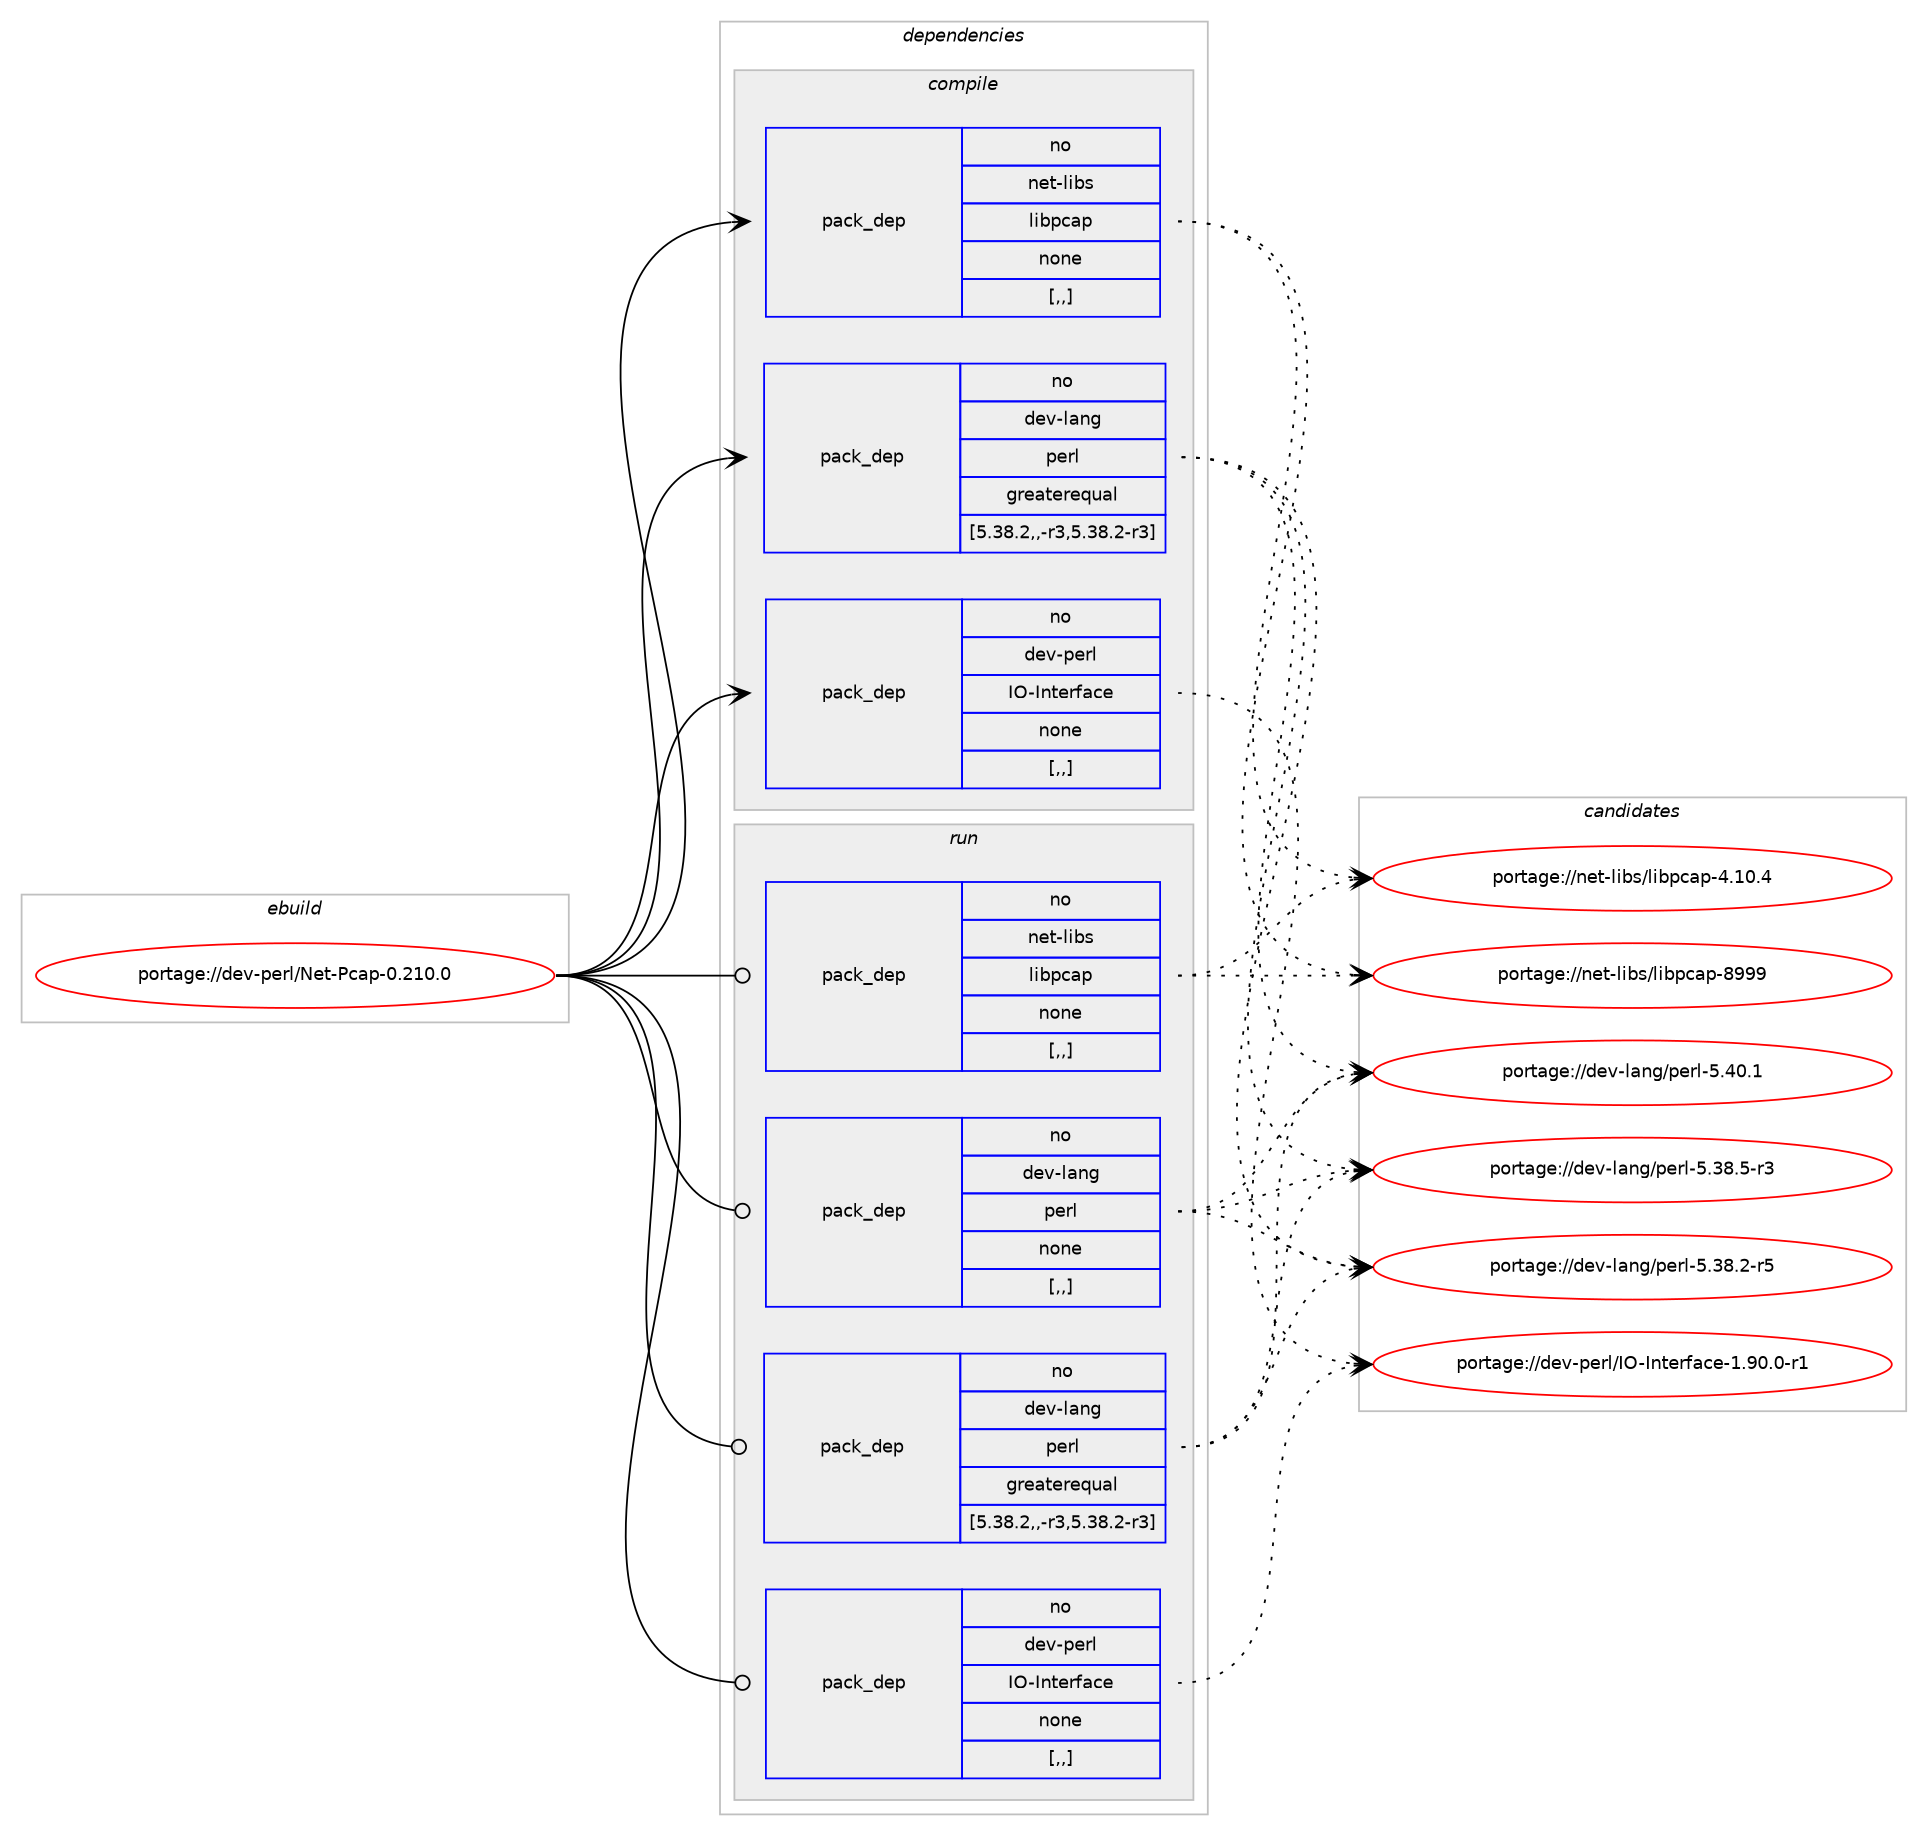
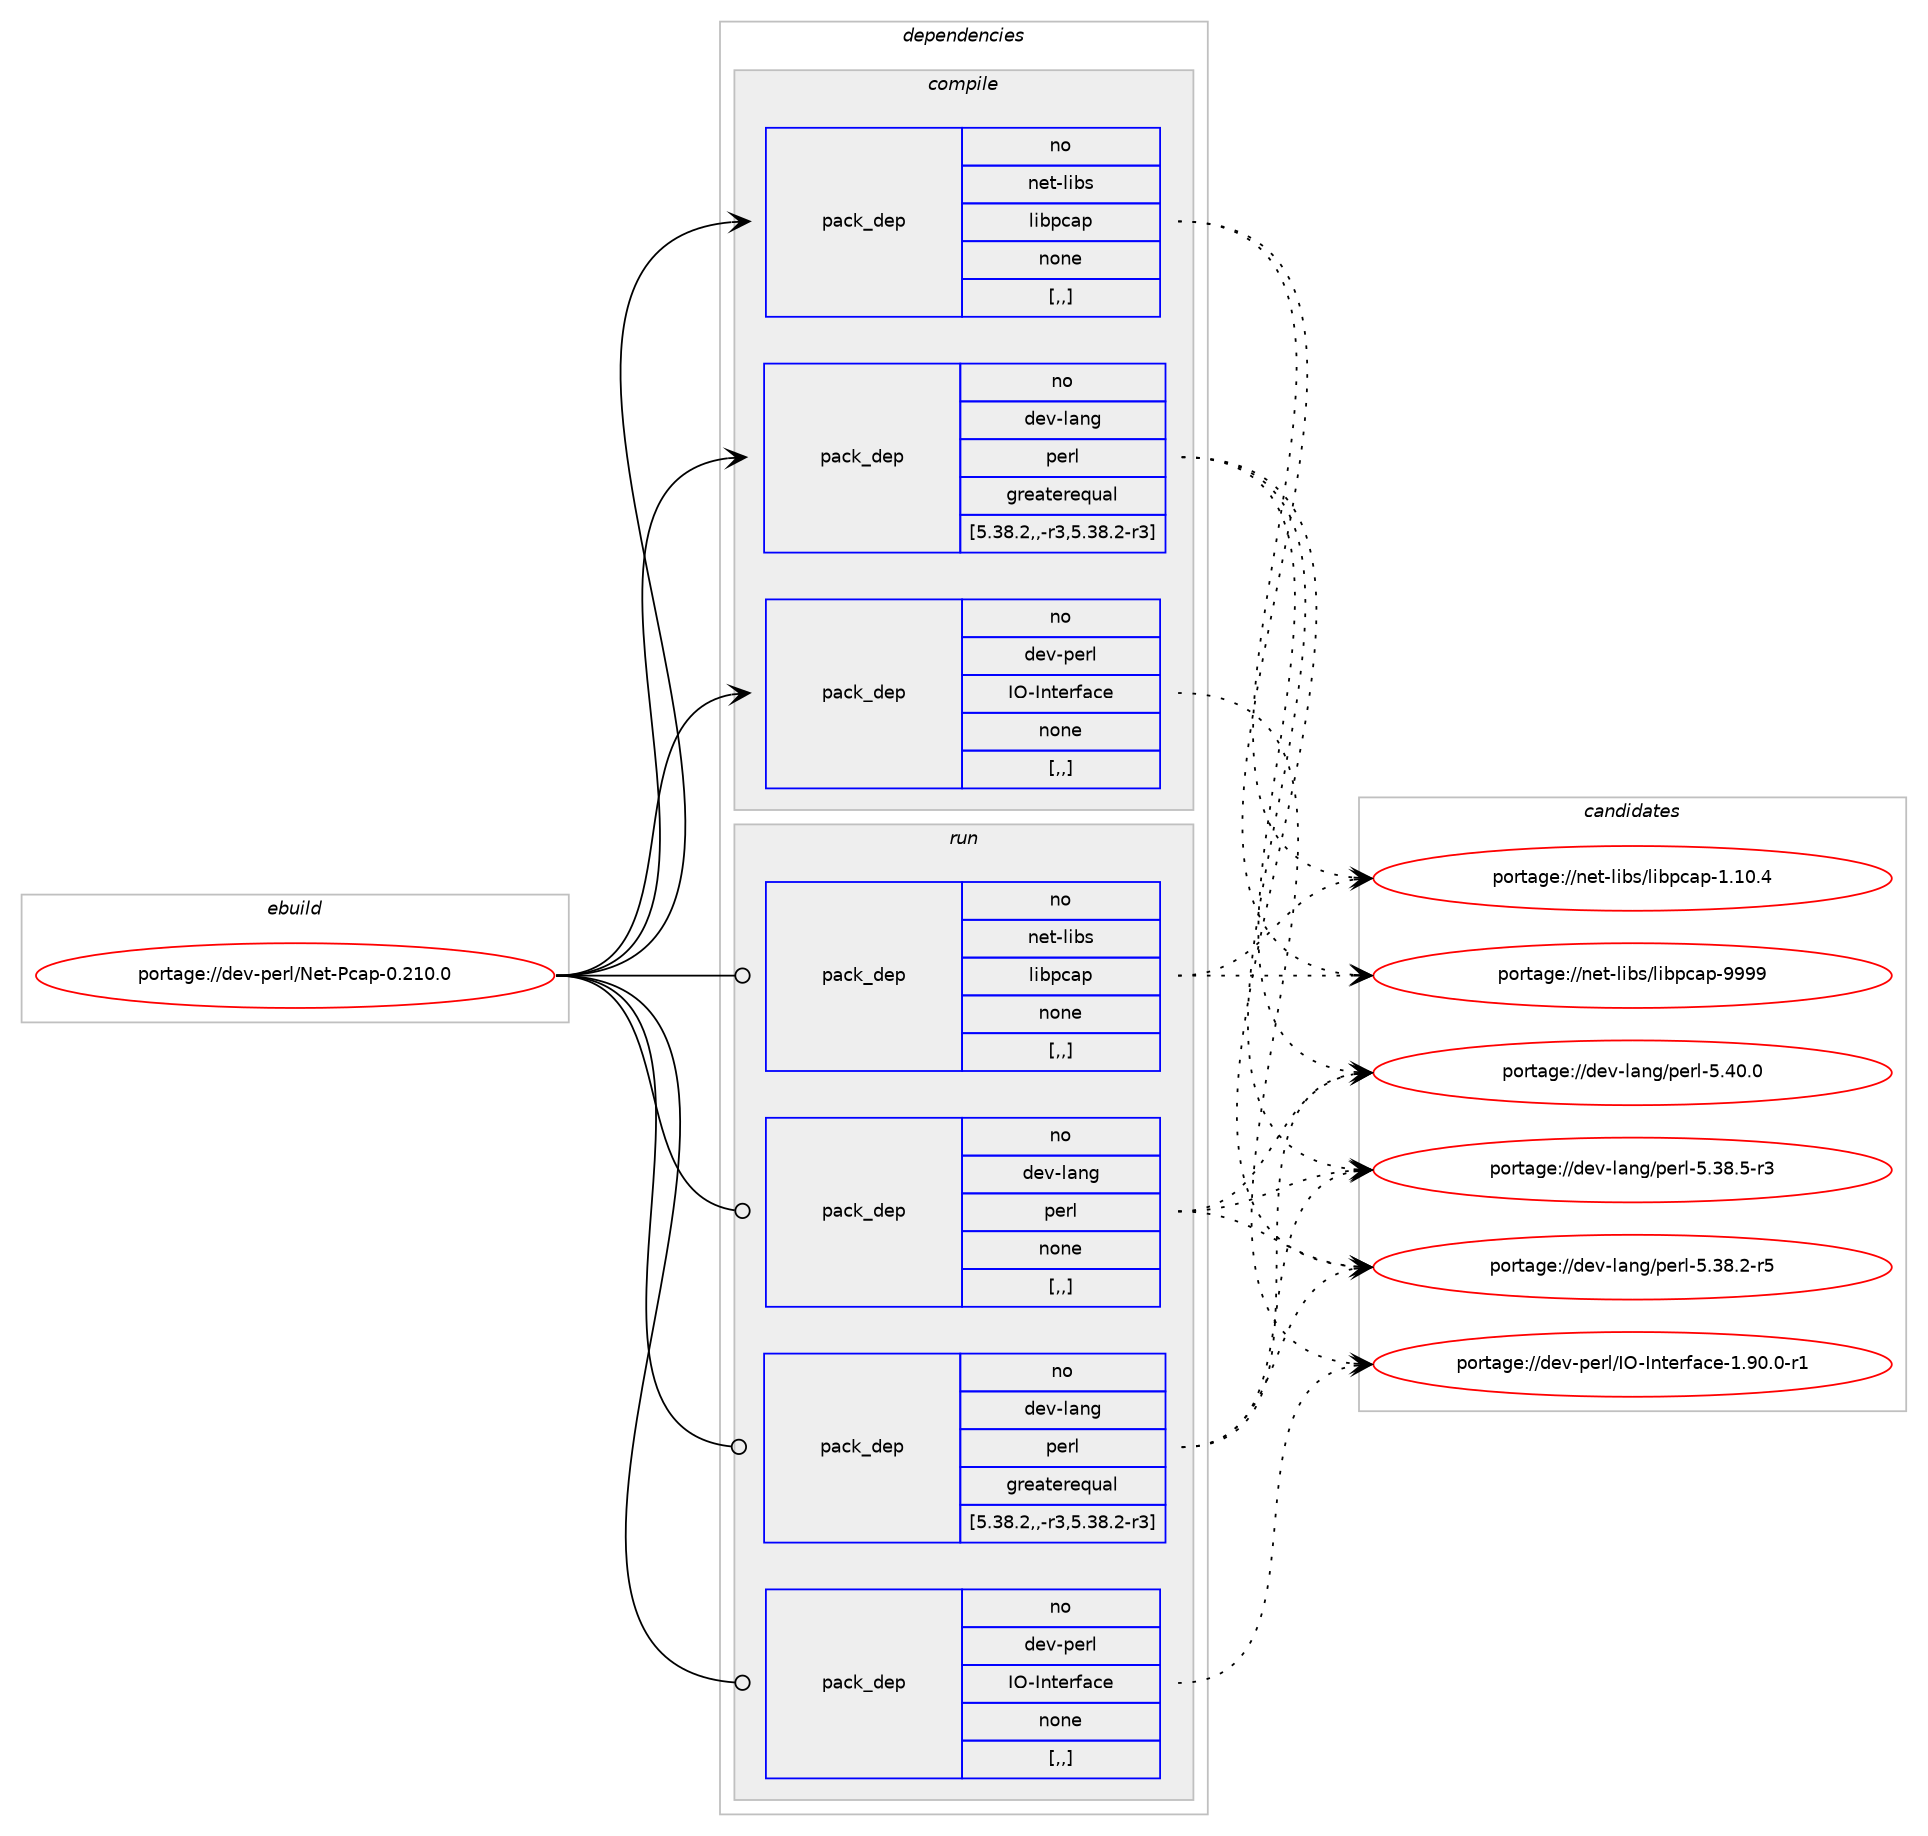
node "portage://net-libs/libpcap-4.10.4": label "portage://net-libs/libpcap-4.10.4" -> "portage://net-libs/libpcap-1.10.4"
node "portage://net-libs/libpcap-8999": label "portage://net-libs/libpcap-8999" -> "portage://net-libs/libpcap-9999"
node "portage://dev-lang/perl-5.40.1": label "portage://dev-lang/perl-5.40.1" -> "portage://dev-lang/perl-5.40.0"
